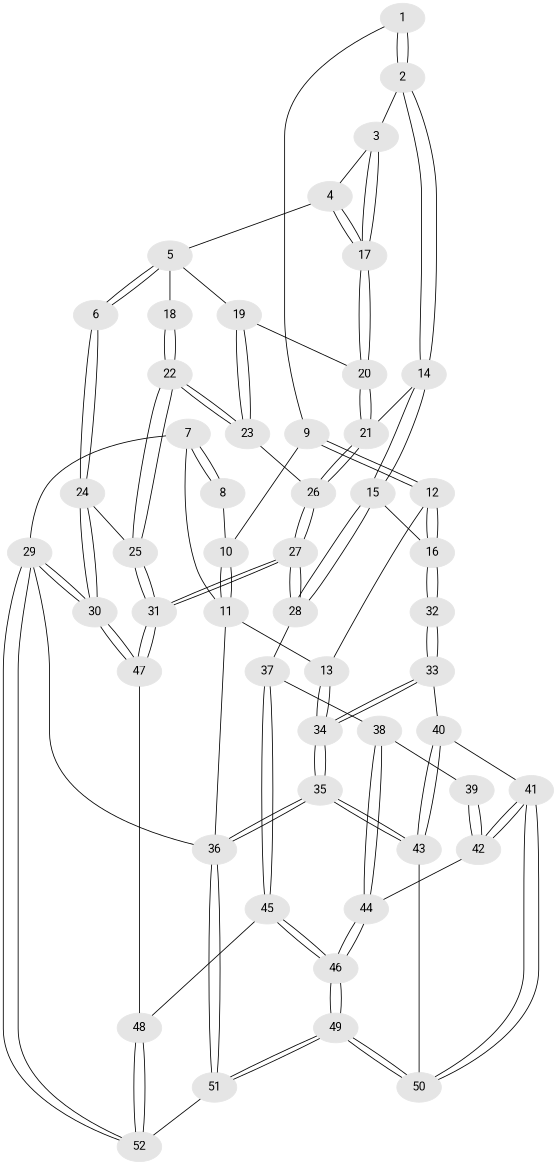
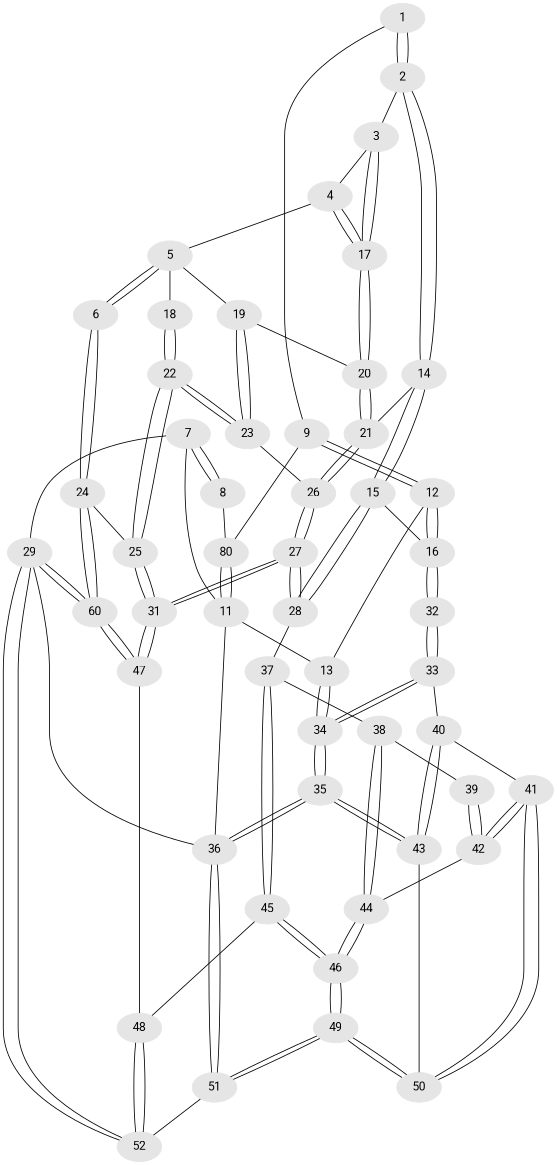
node "10": label "10" -> "80"
node "30": label "30" -> "60"
